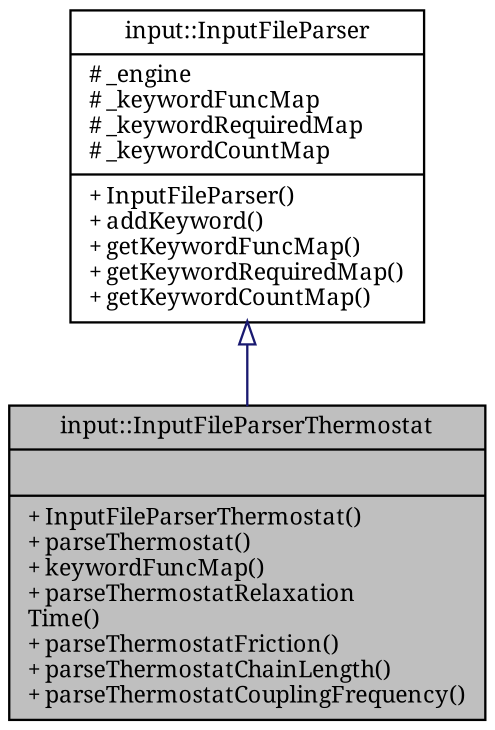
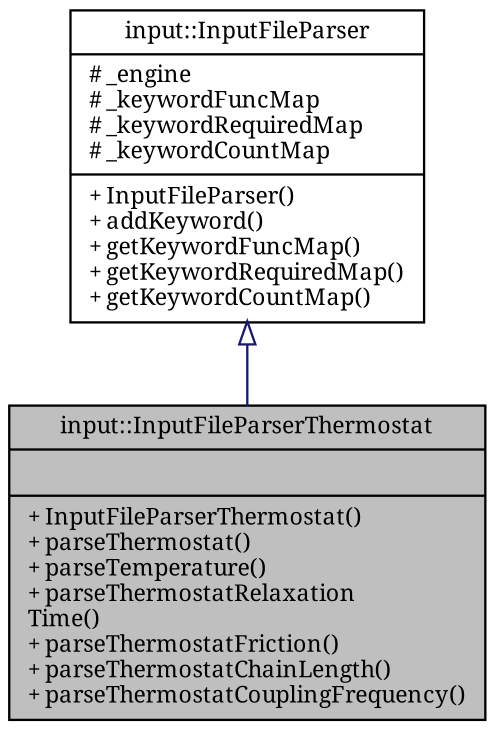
node "input::InputFileParserThermostat": text "+ keywordFuncMap()" -> "+ parseTemperature()"
